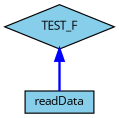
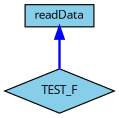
edge "readData" -> "TEST_F": reversed
